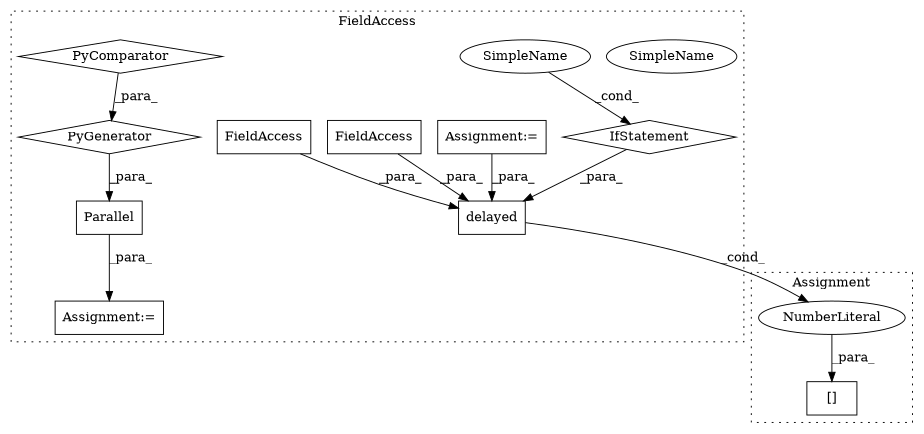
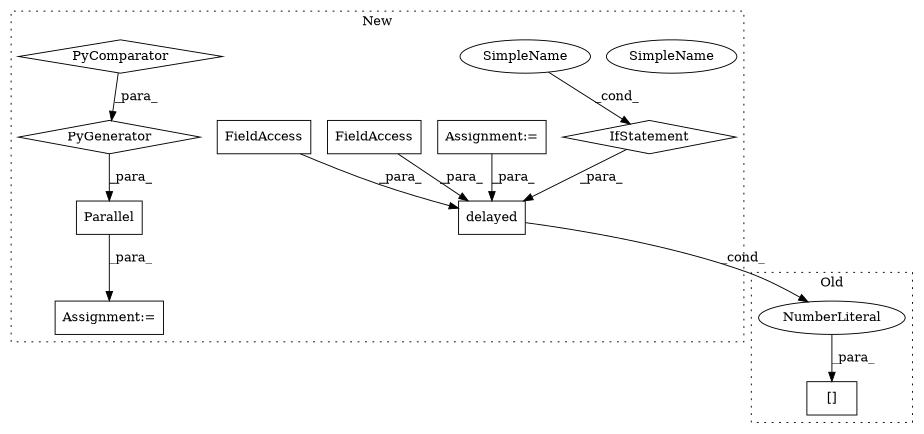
cluster "FieldAccess": label "FieldAccess" -> "New"
cluster "Assignment": label "Assignment" -> "Old"
